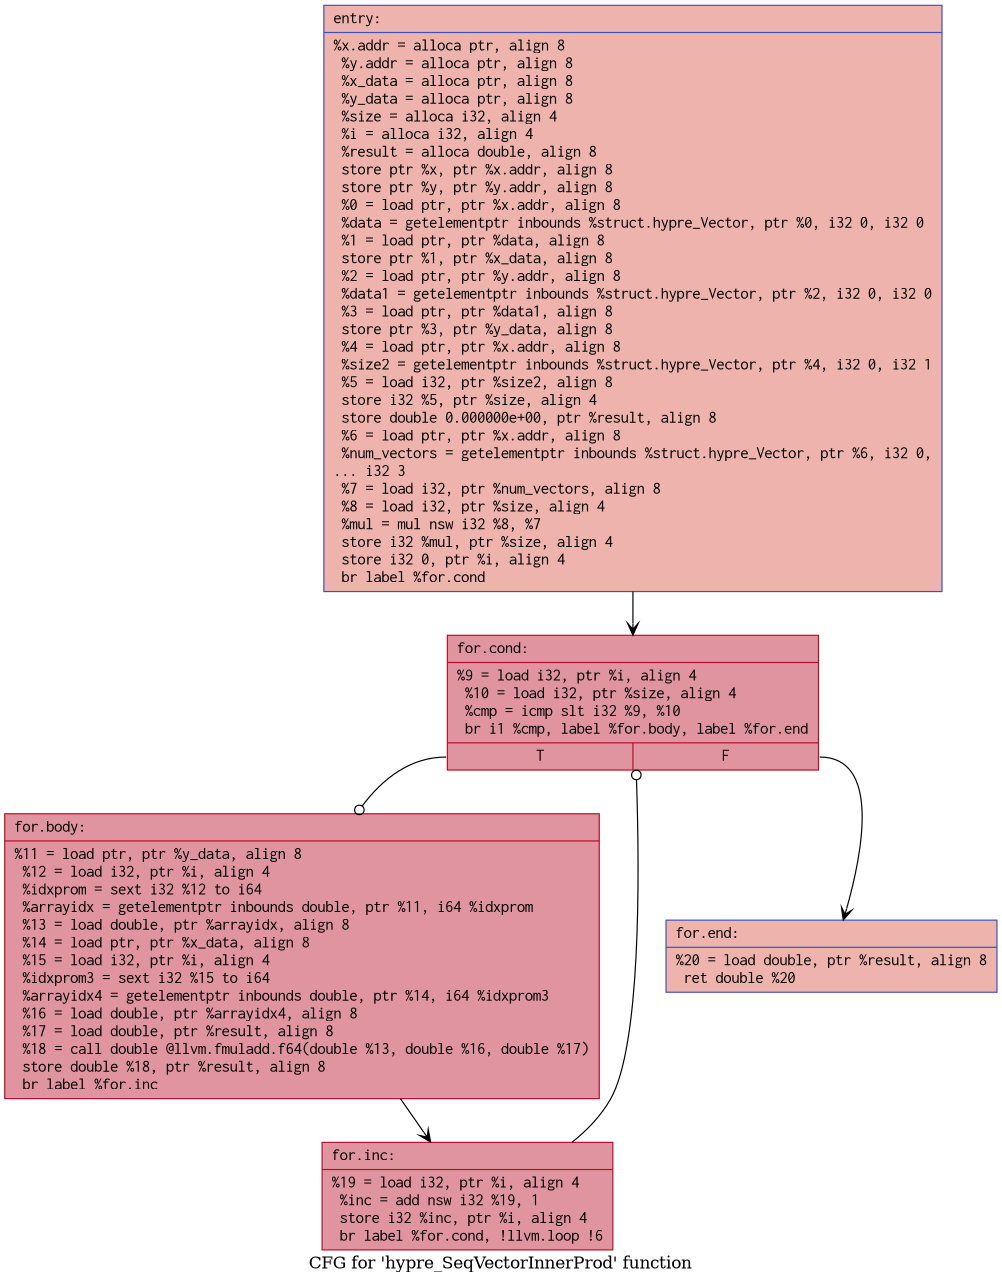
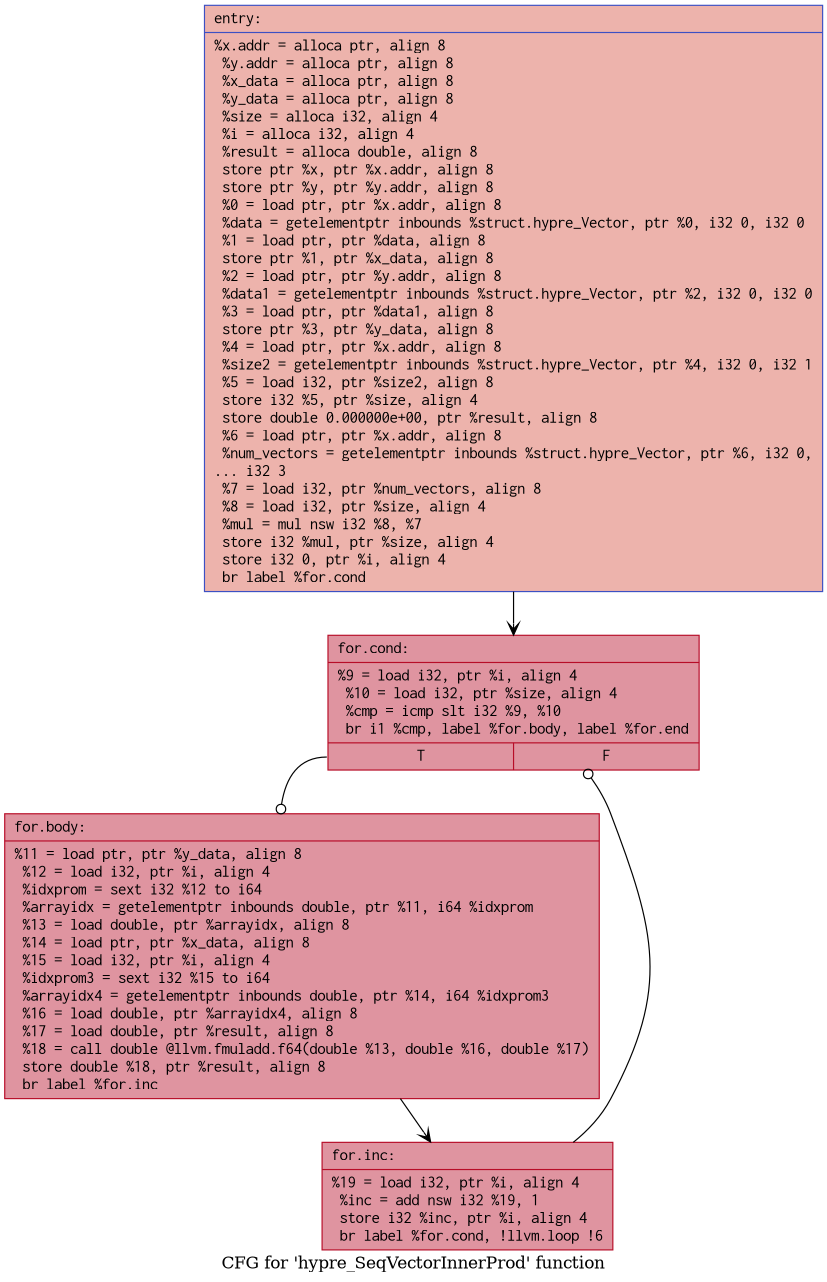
node "for.end:": removed
